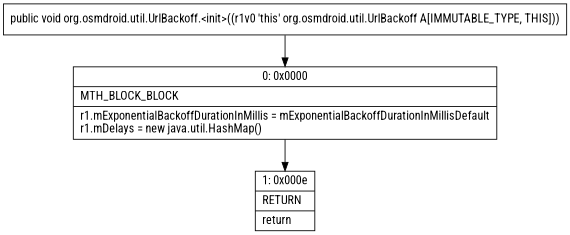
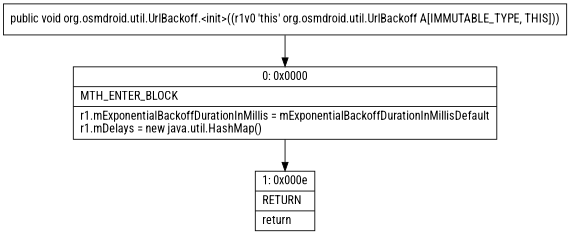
node "0: 0x0000": text "MTH_BLOCK_BLOCK" -> "MTH_ENTER_BLOCK"
